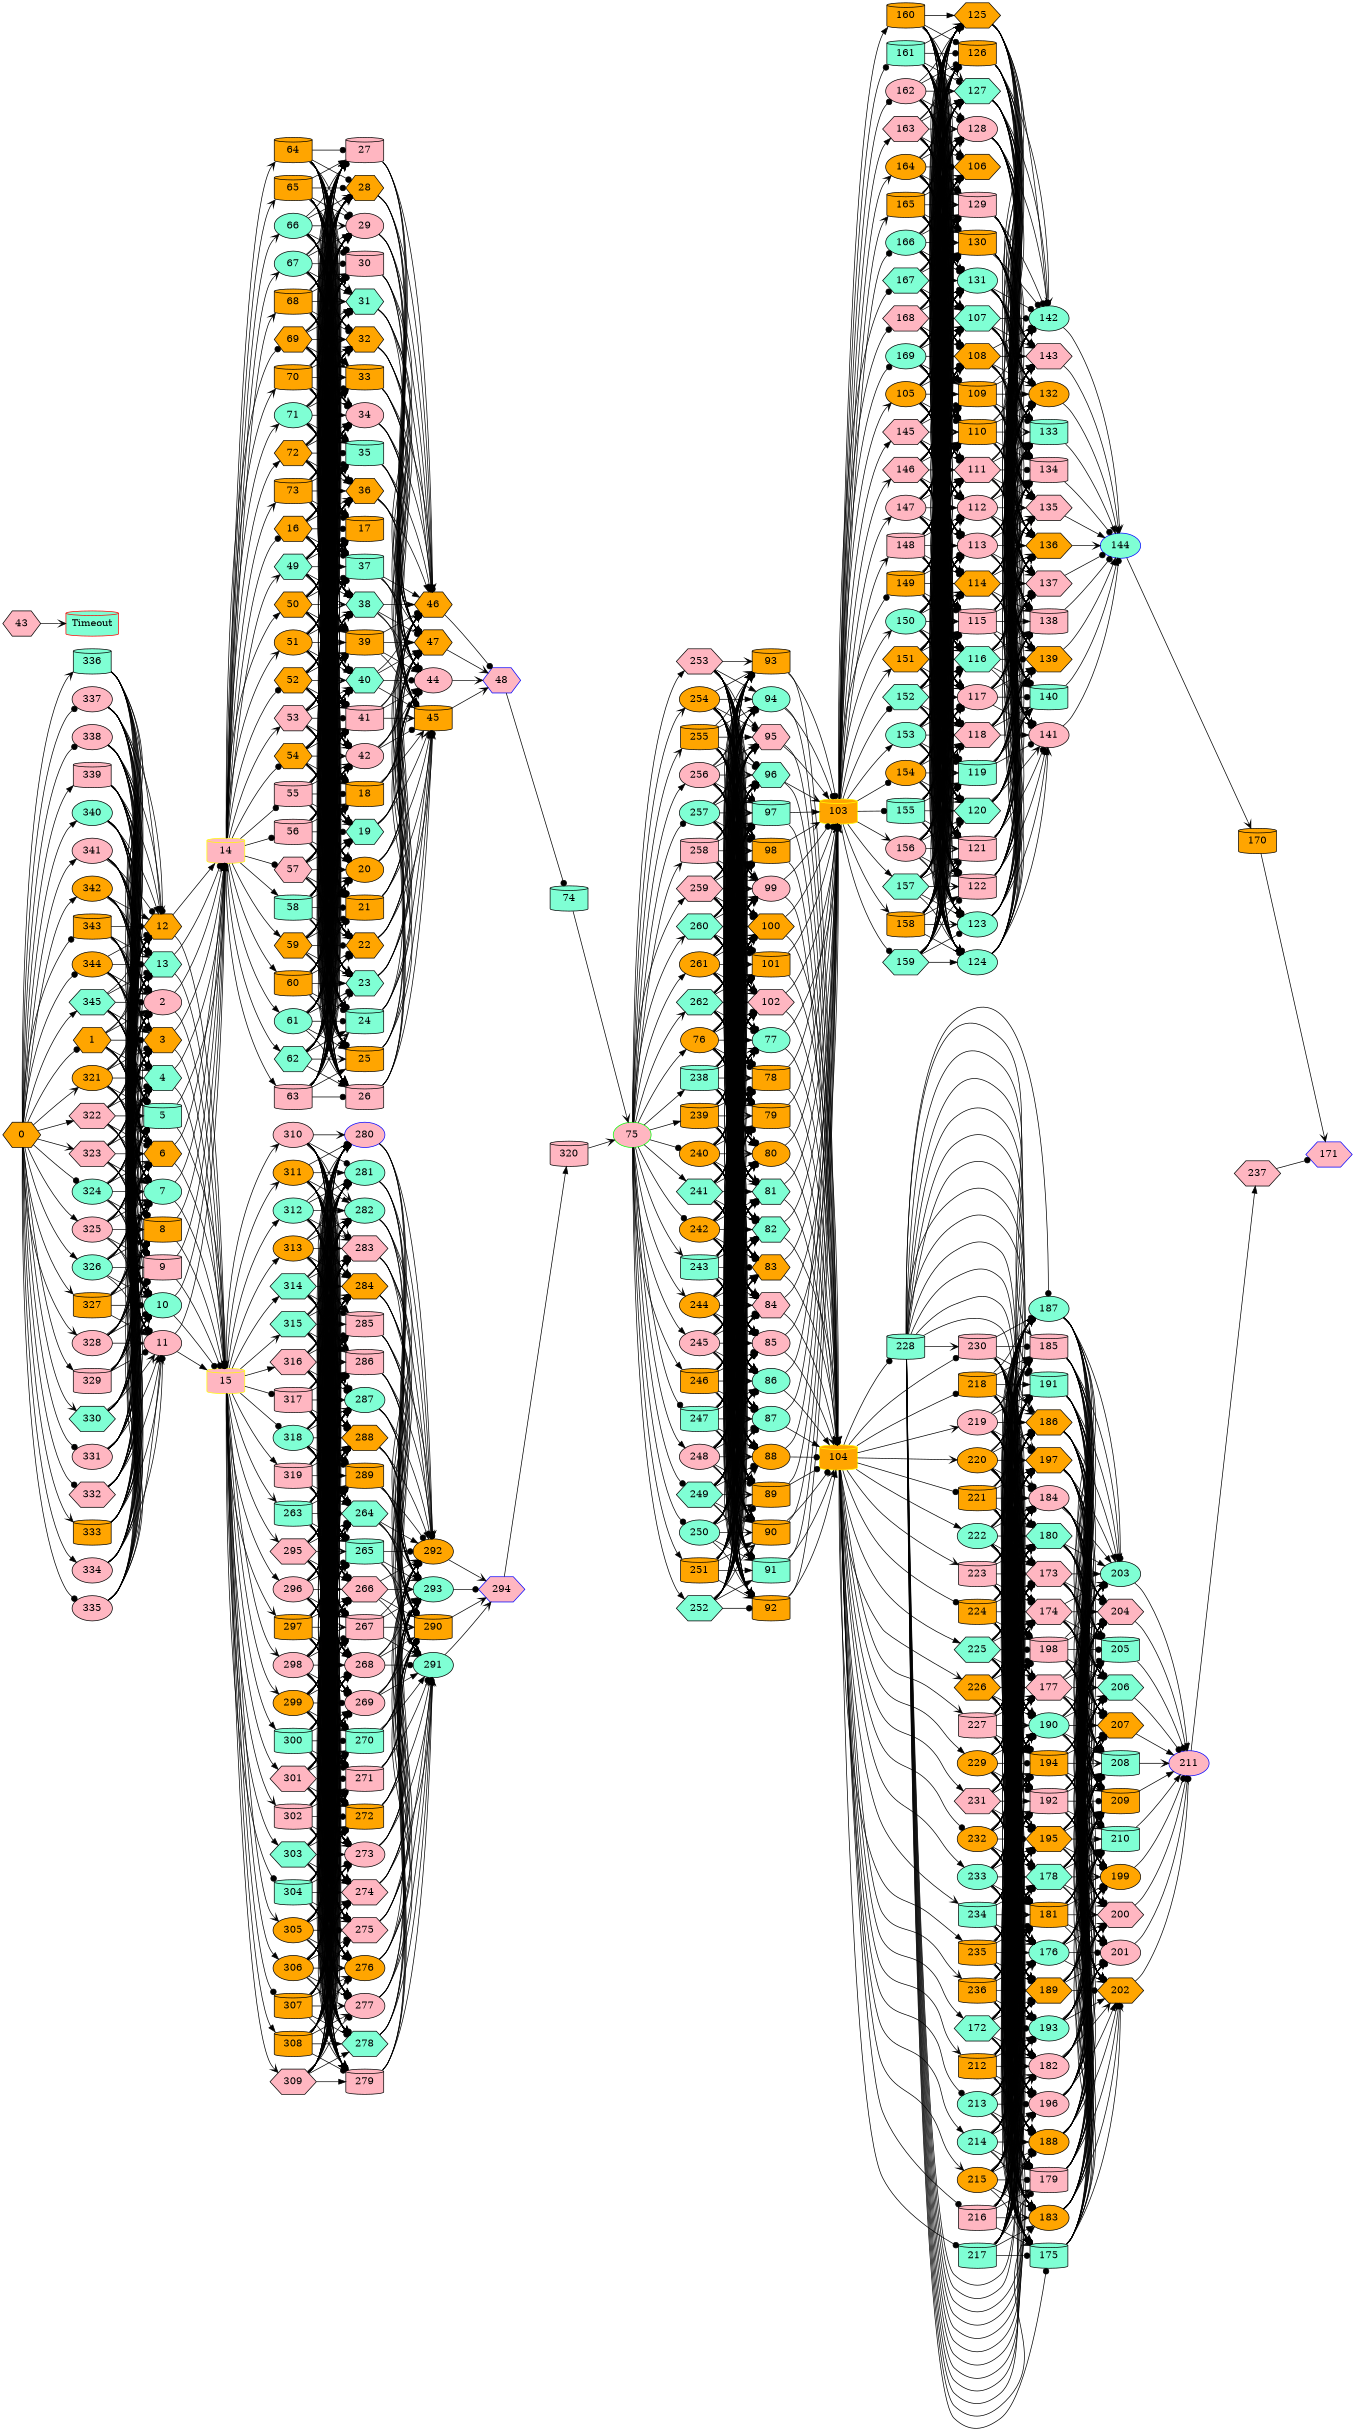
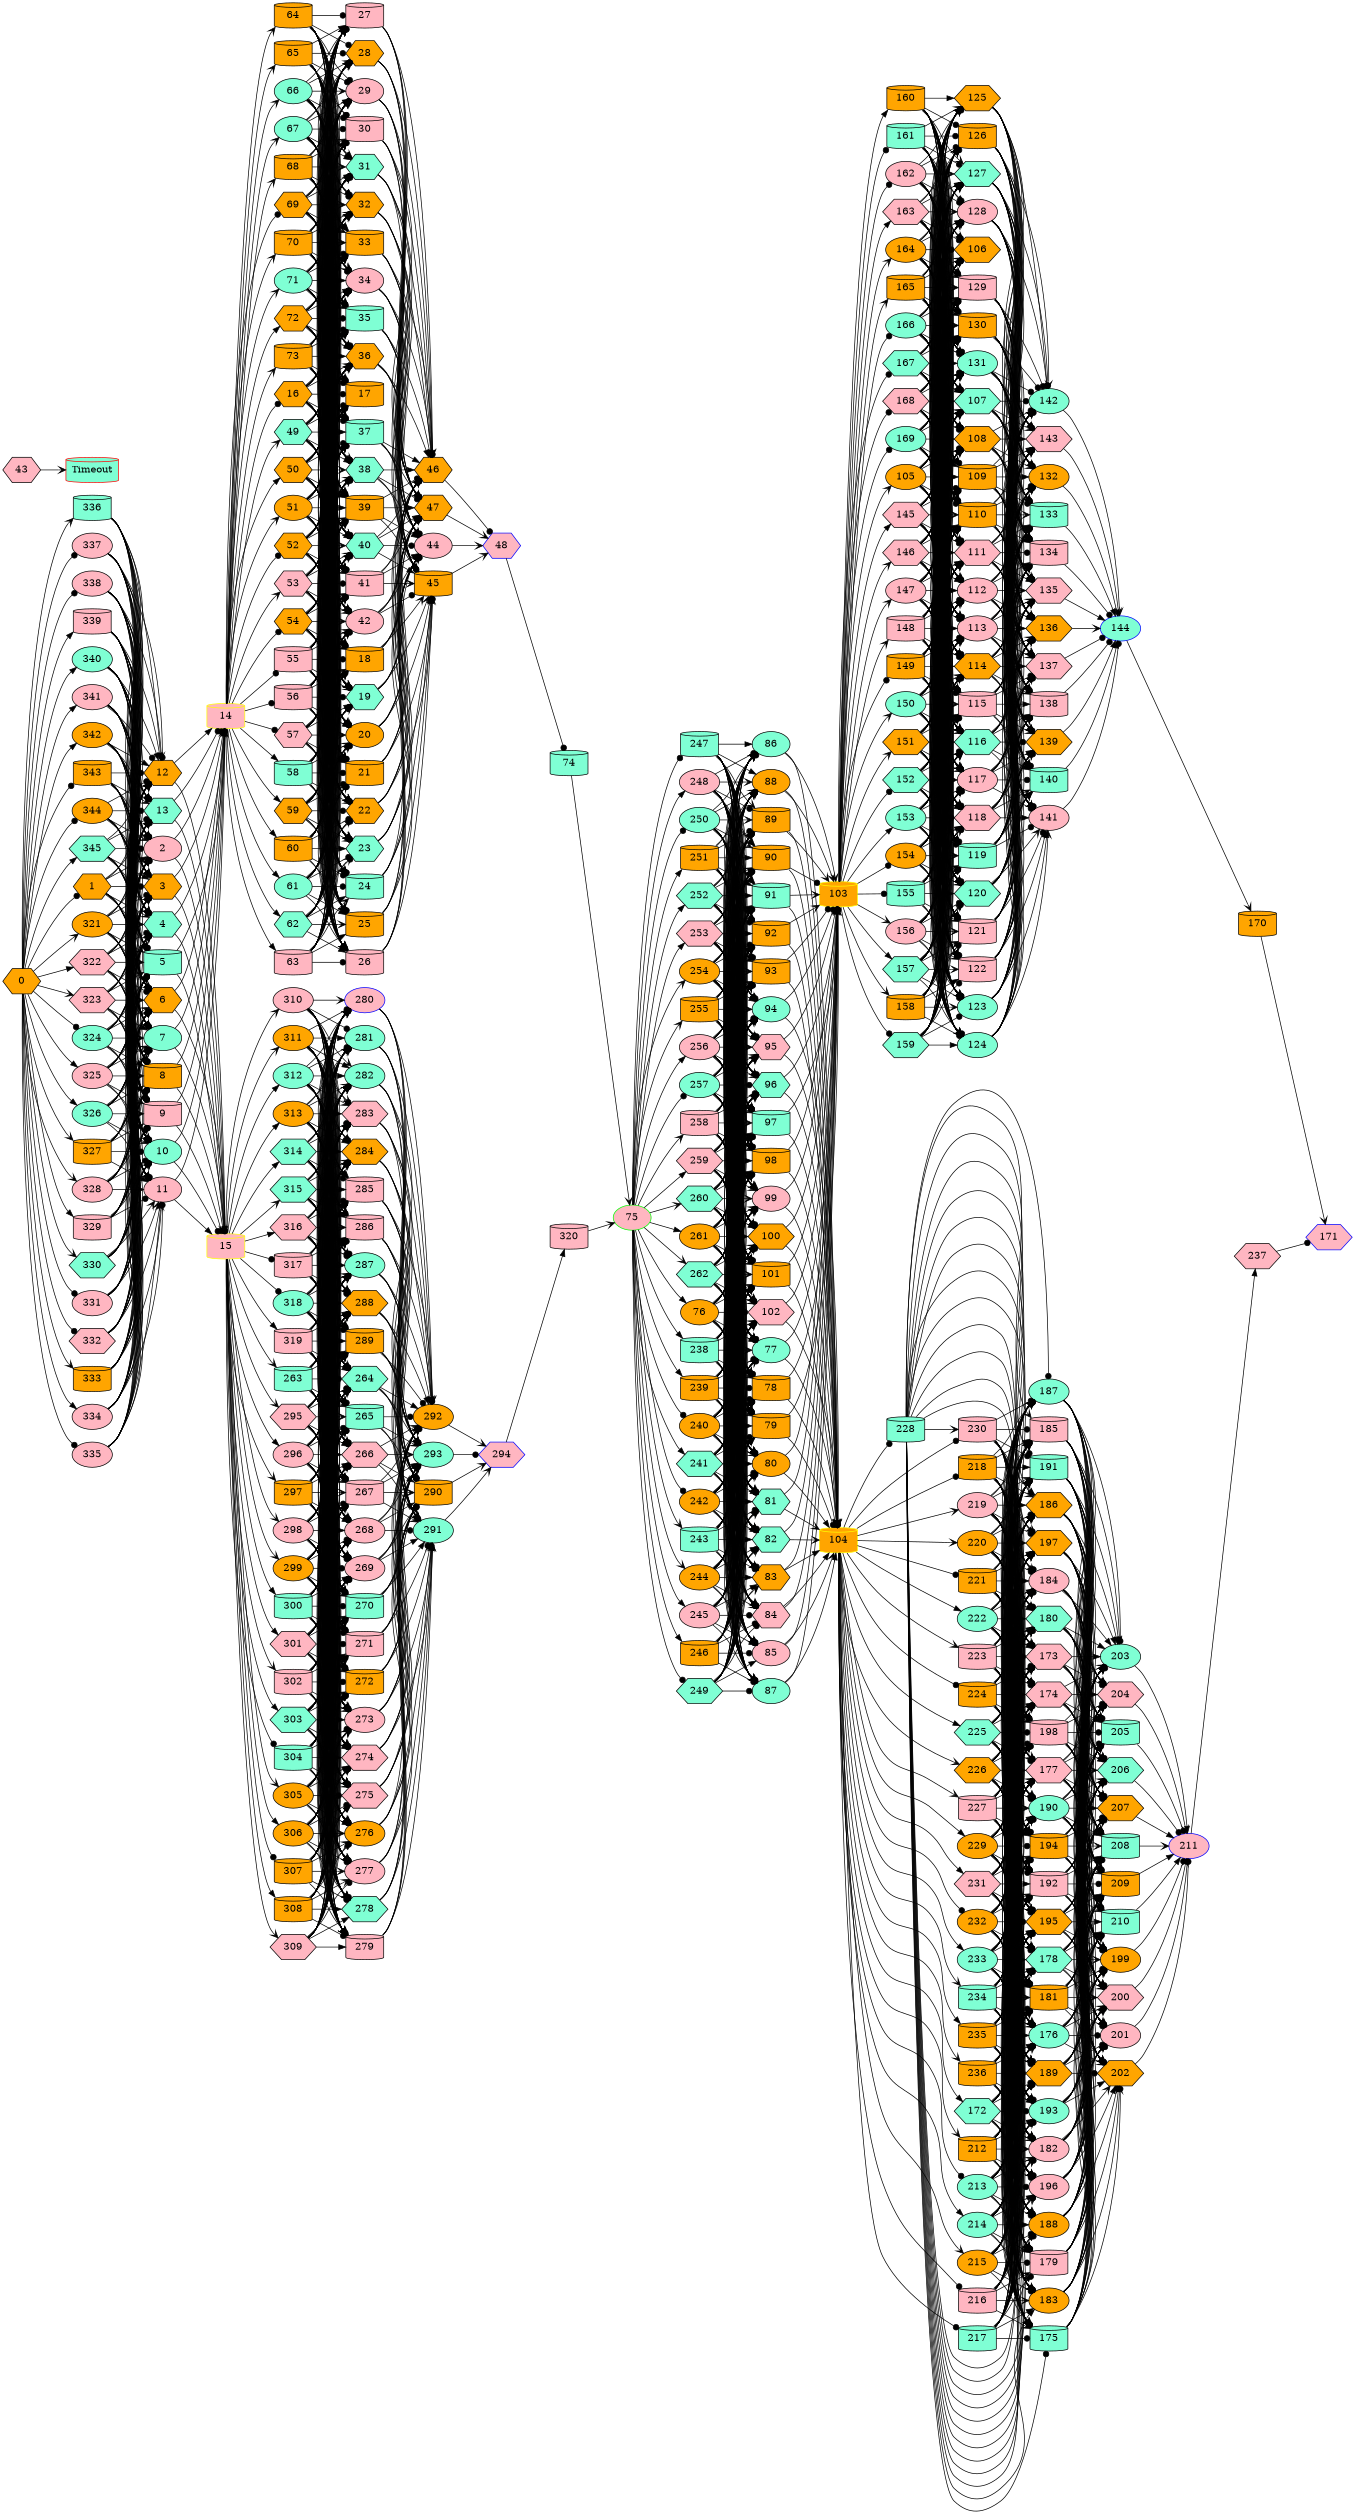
edge "249" -> "86": removed
